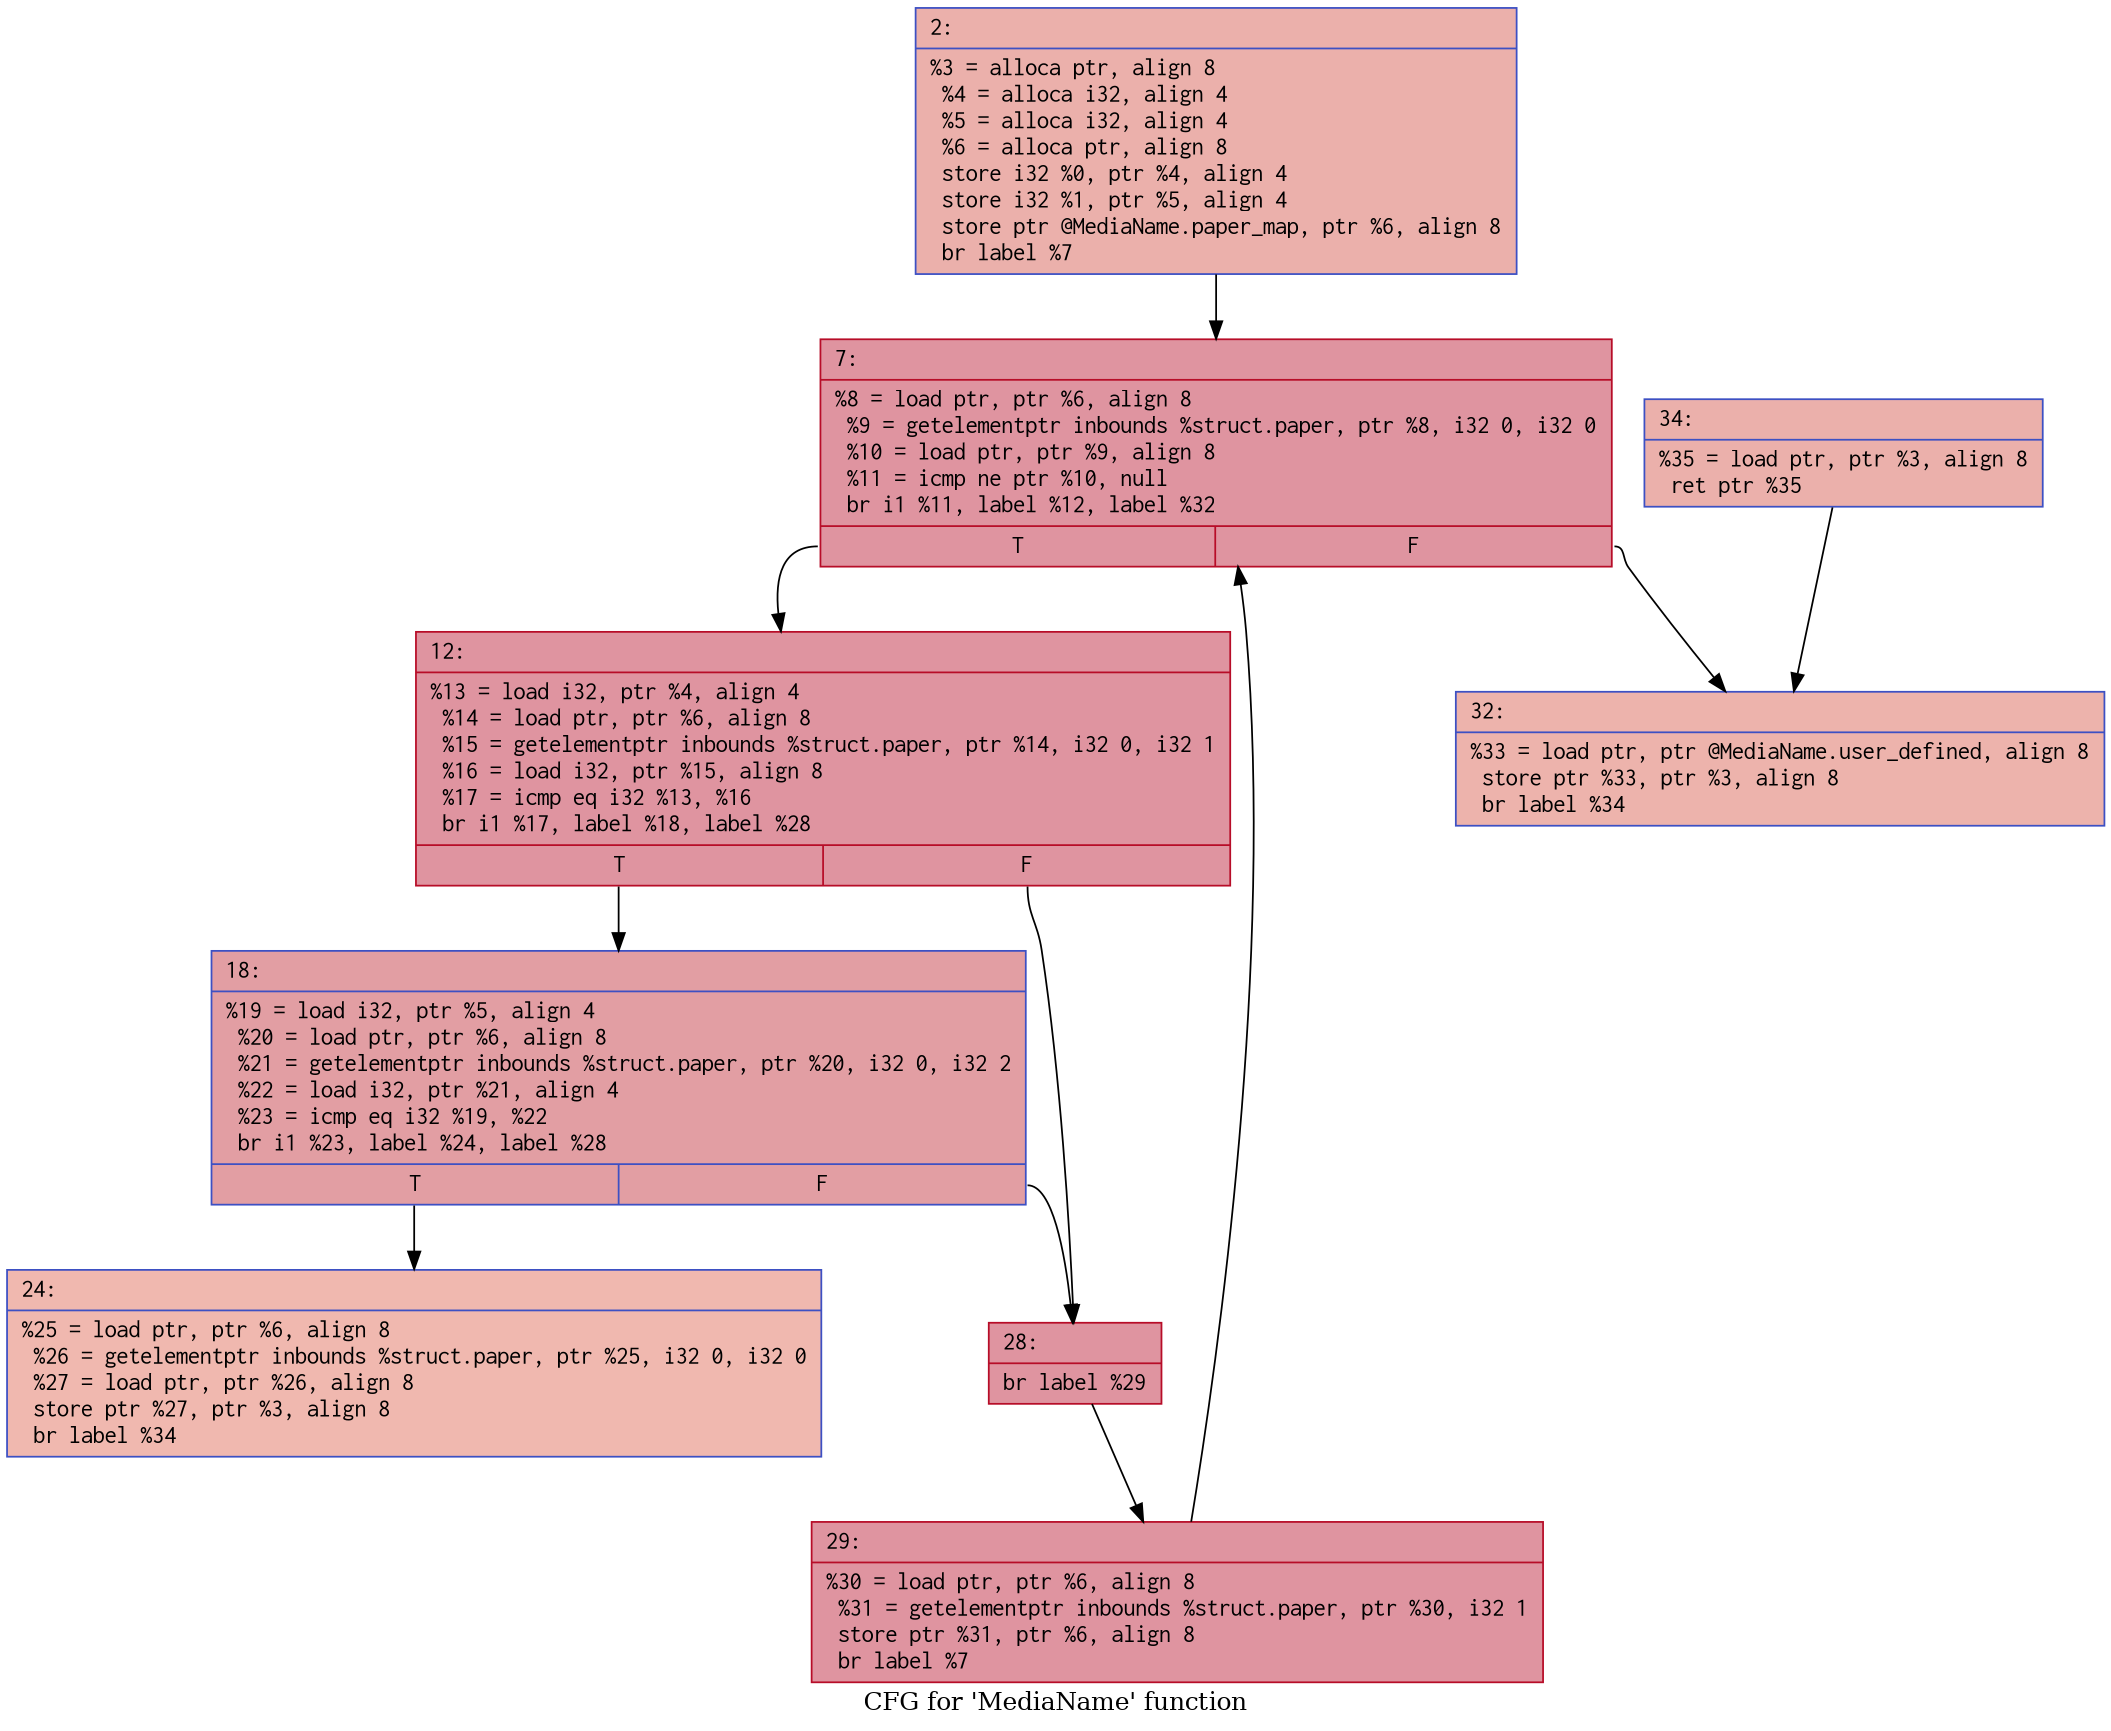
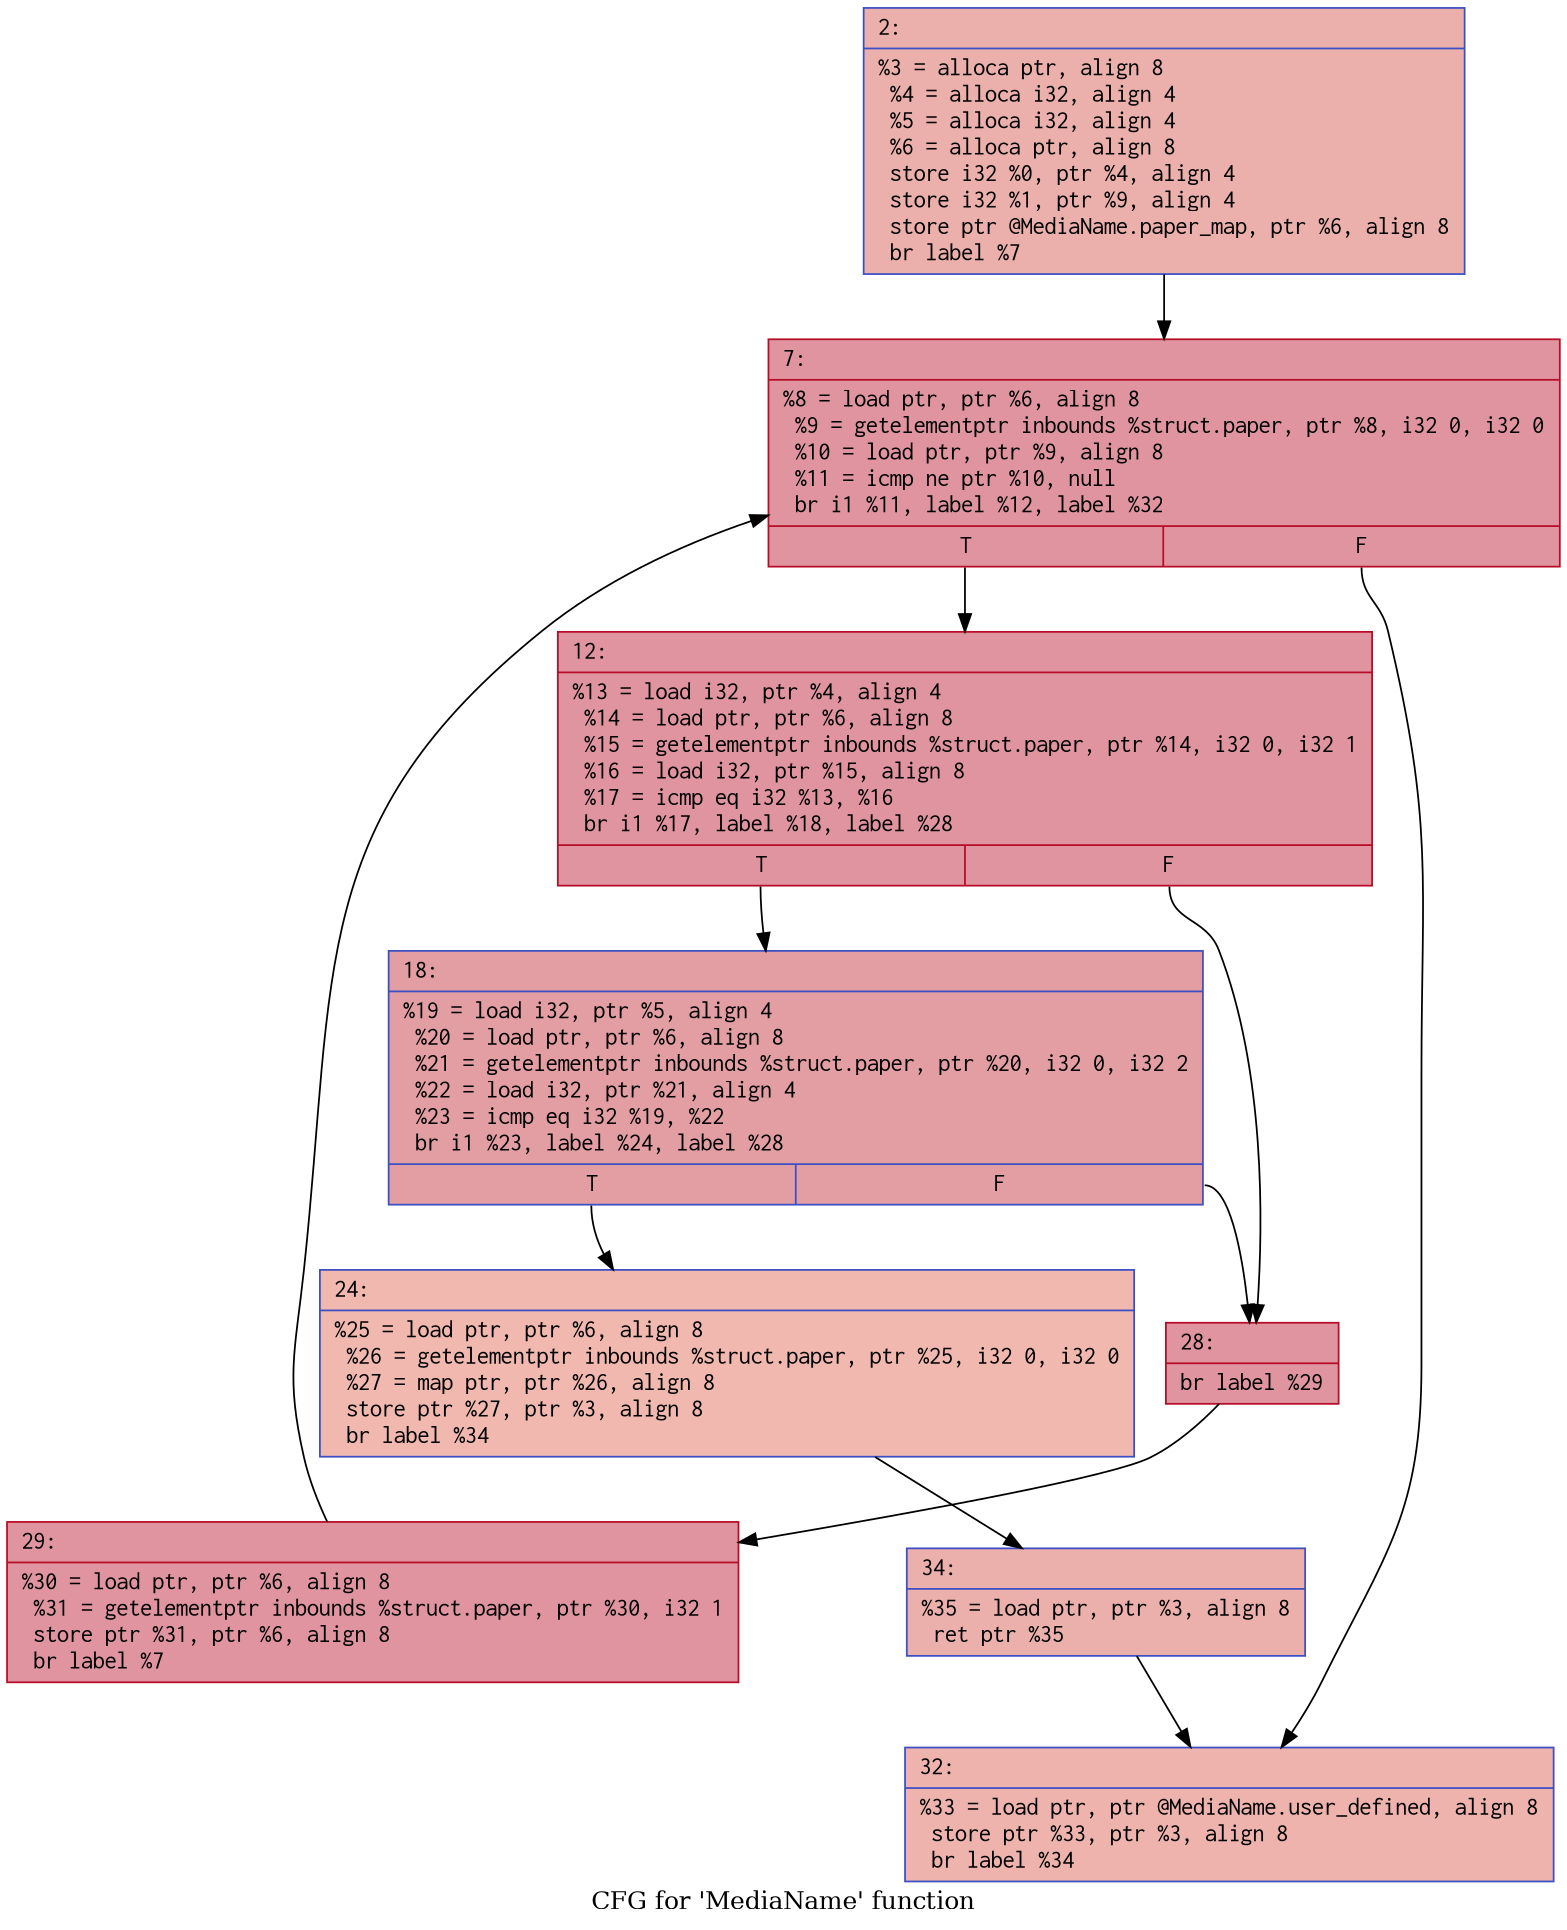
node "2:": text "store i32 %1, ptr %5, align 4" -> "store i32 %1, ptr %9, align 4"
node "24:": text "%27 = load ptr, ptr %26, align 8" -> "%27 = map ptr, ptr %26, align 8"
edge "24:" -> "34:": added
